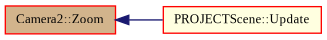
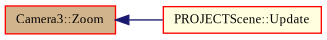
node "Camera2::Zoom": label "Camera2::Zoom" -> "Camera3::Zoom"
